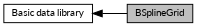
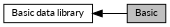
node "BSplineGrid": label "BSplineGrid" -> "Basic"
